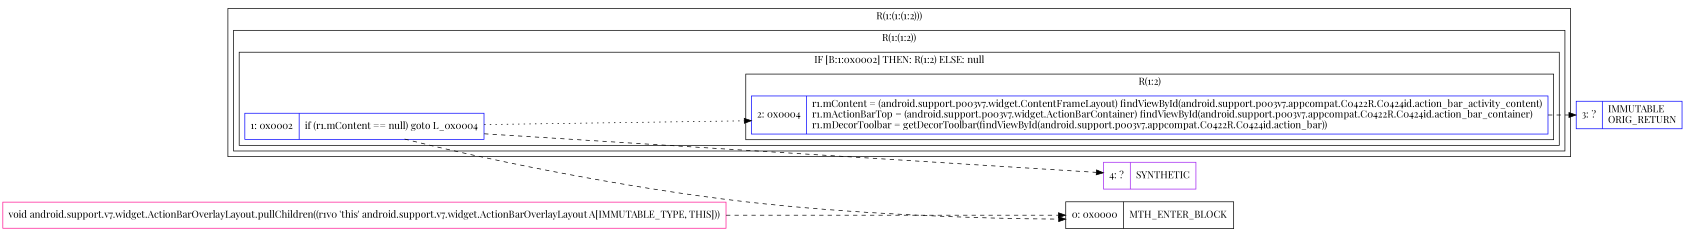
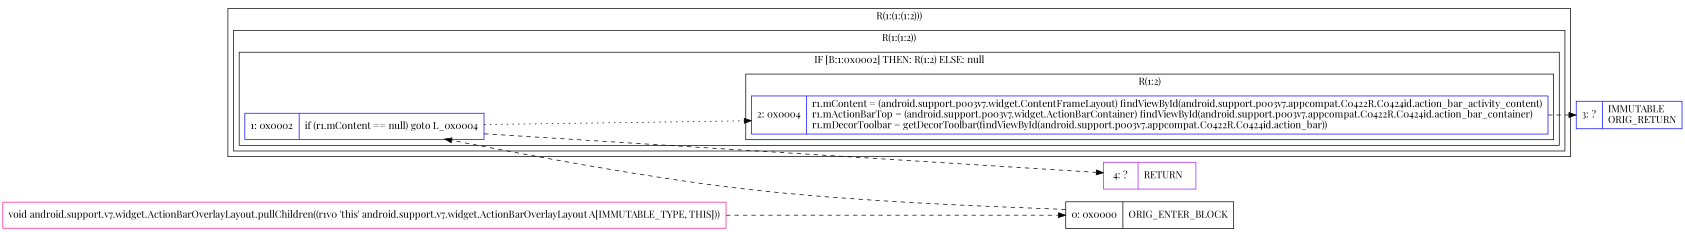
node "4: ?": text "SYNTHETIC" -> "RETURN"
edge "1: 0x0002" -> "0: 0x0000": reversed
node "0: 0x0000": text "MTH_ENTER_BLOCK" -> "ORIG_ENTER_BLOCK"
